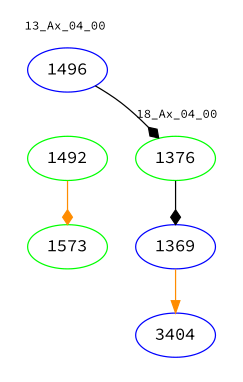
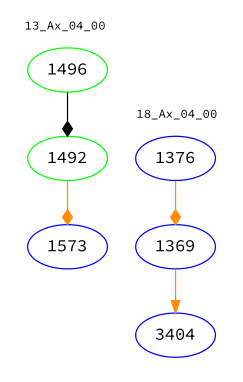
node "1496": color blue -> green
edge "1496" -> "1376": now "1496" -> "1492"
node "1376": color green -> blue
edge "1376" -> "1369": color black -> darkorange
node "1573": color green -> blue
